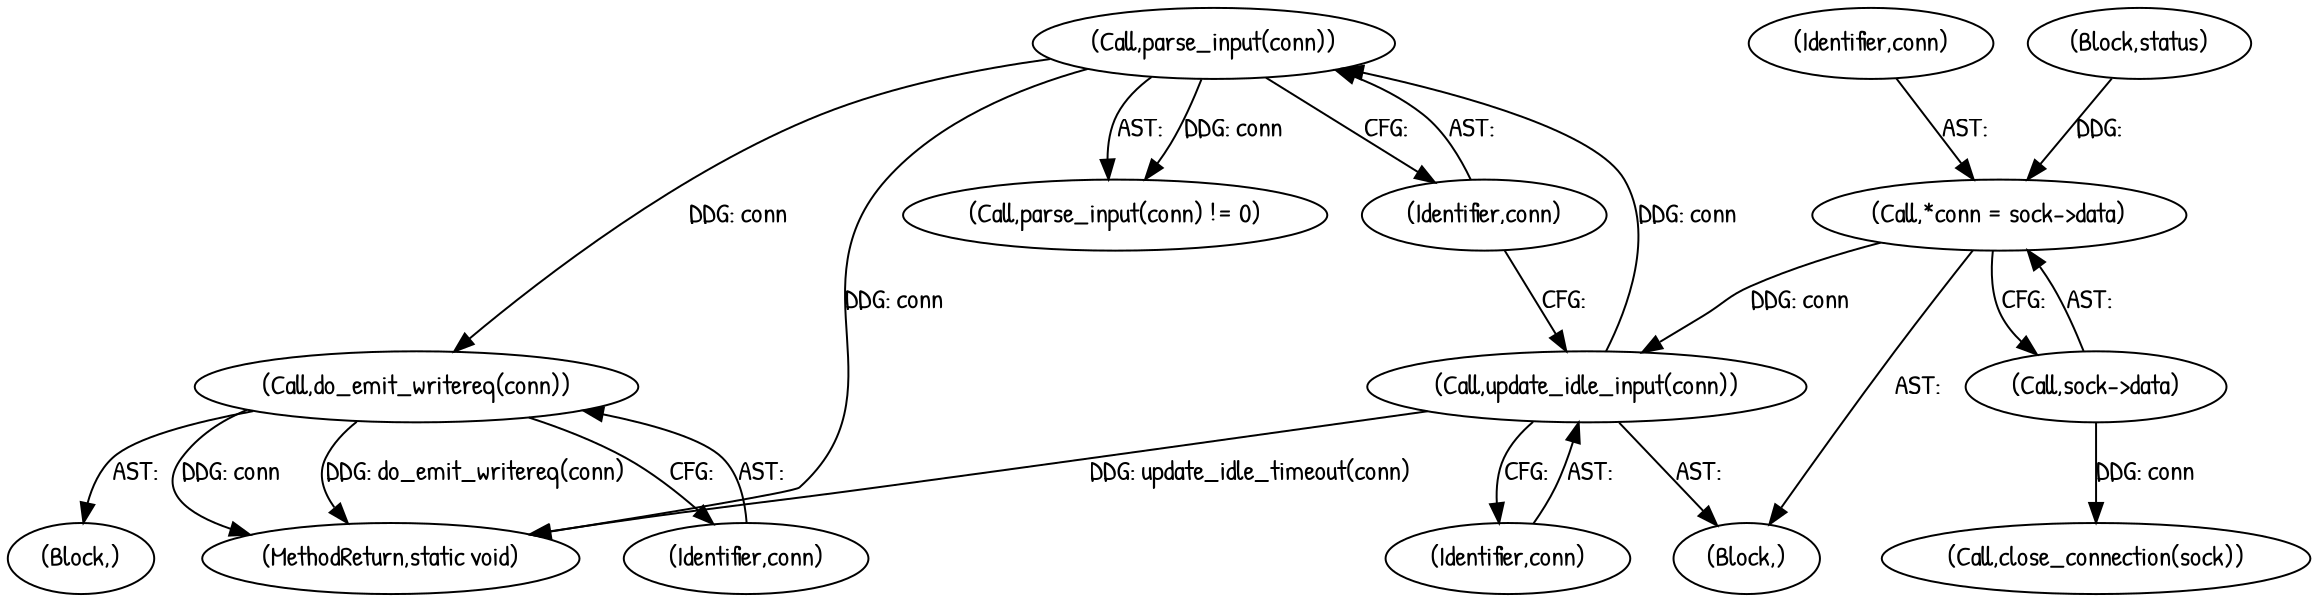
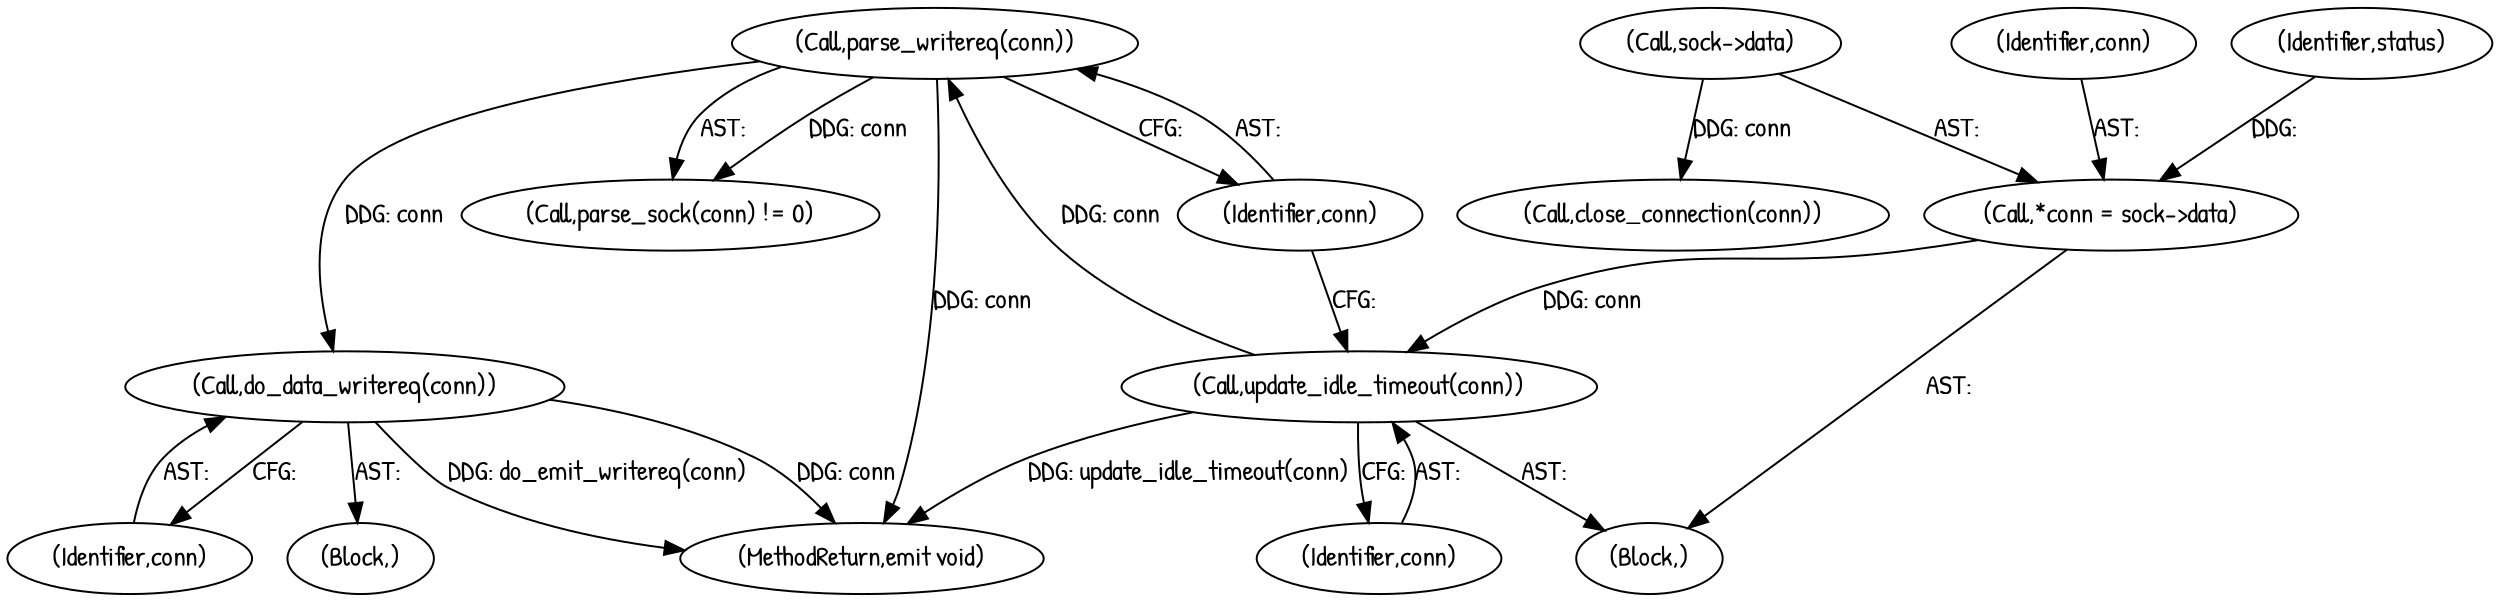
node "(Call,parse_input(conn))": label "(Call,parse_input(conn))" -> "(Call,parse_writereq(conn))"
node "(Block,status)": label "(Block,status)" -> "(Identifier,status)"
node "(Call,parse_input(conn) != 0)": label "(Call,parse_input(conn) != 0)" -> "(Call,parse_sock(conn) != 0)"
edge "(Call,*conn = sock->data)" -> "(Call,sock->data)": removed, label "CFG:"
node "(Call,do_emit_writereq(conn))": label "(Call,do_emit_writereq(conn))" -> "(Call,do_data_writereq(conn))"
node "(Call,update_idle_input(conn))": label "(Call,update_idle_input(conn))" -> "(Call,update_idle_timeout(conn))"
node "(MethodReturn,static void)": label "(MethodReturn,static void)" -> "(MethodReturn,emit void)"
node "(Call,close_connection(sock))": label "(Call,close_connection(sock))" -> "(Call,close_connection(conn))"
